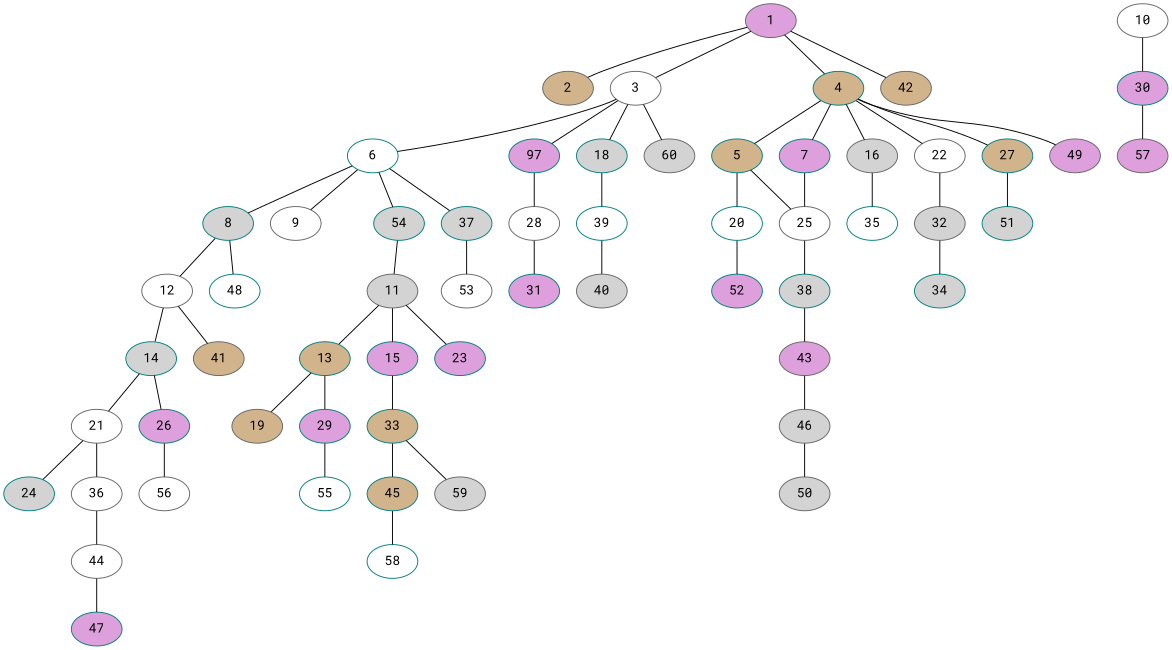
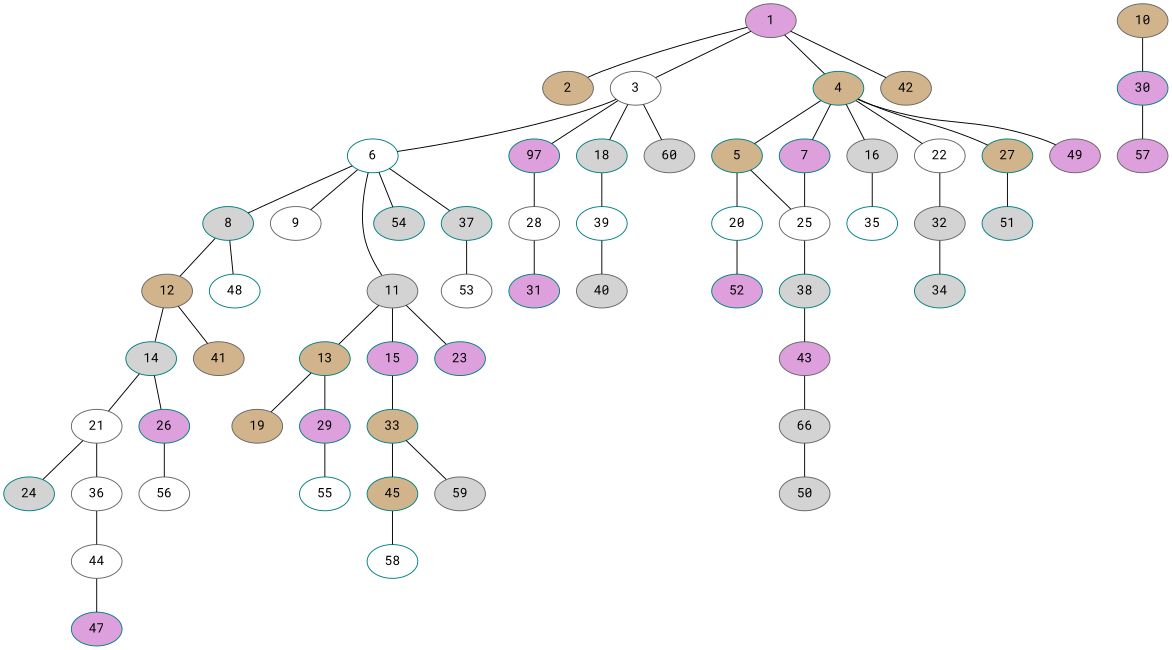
node "10": fillcolor white -> tan
edge "54" -- "11": now "6" -- "11"
node "12": fillcolor white -> tan
node "46": label "46" -> "66"
